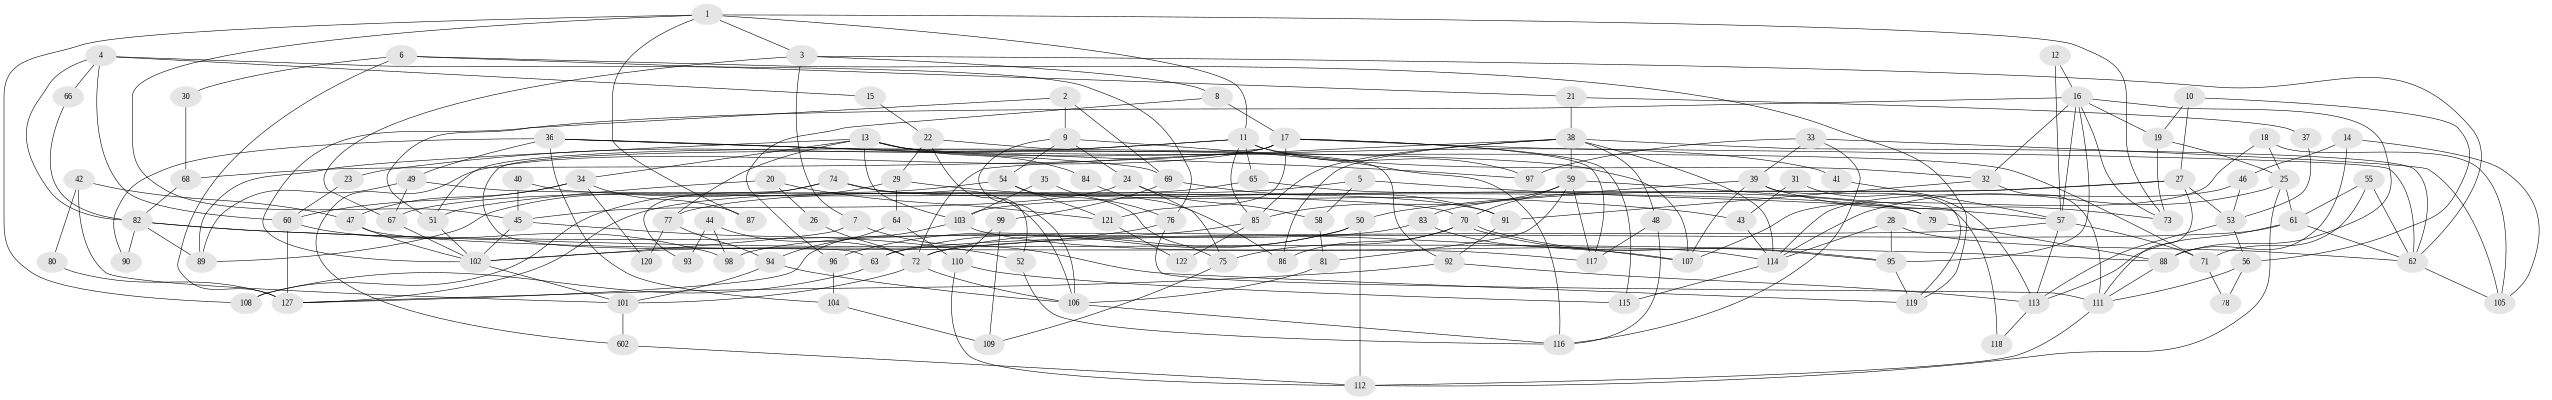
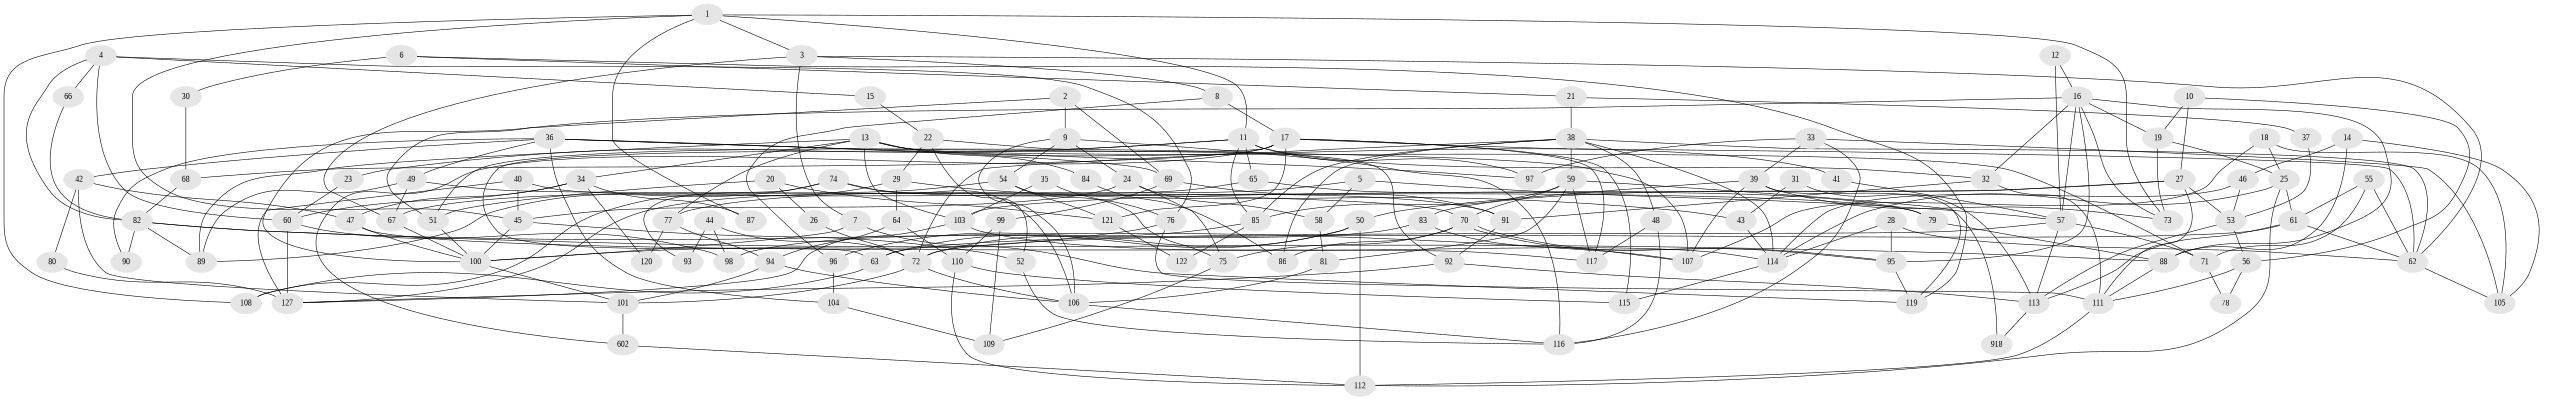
edge "36" -- "42": added
edge "6" -- "127": now "40" -- "127"
node "102": label "102" -> "100"
node "118": label "118" -> "918"
